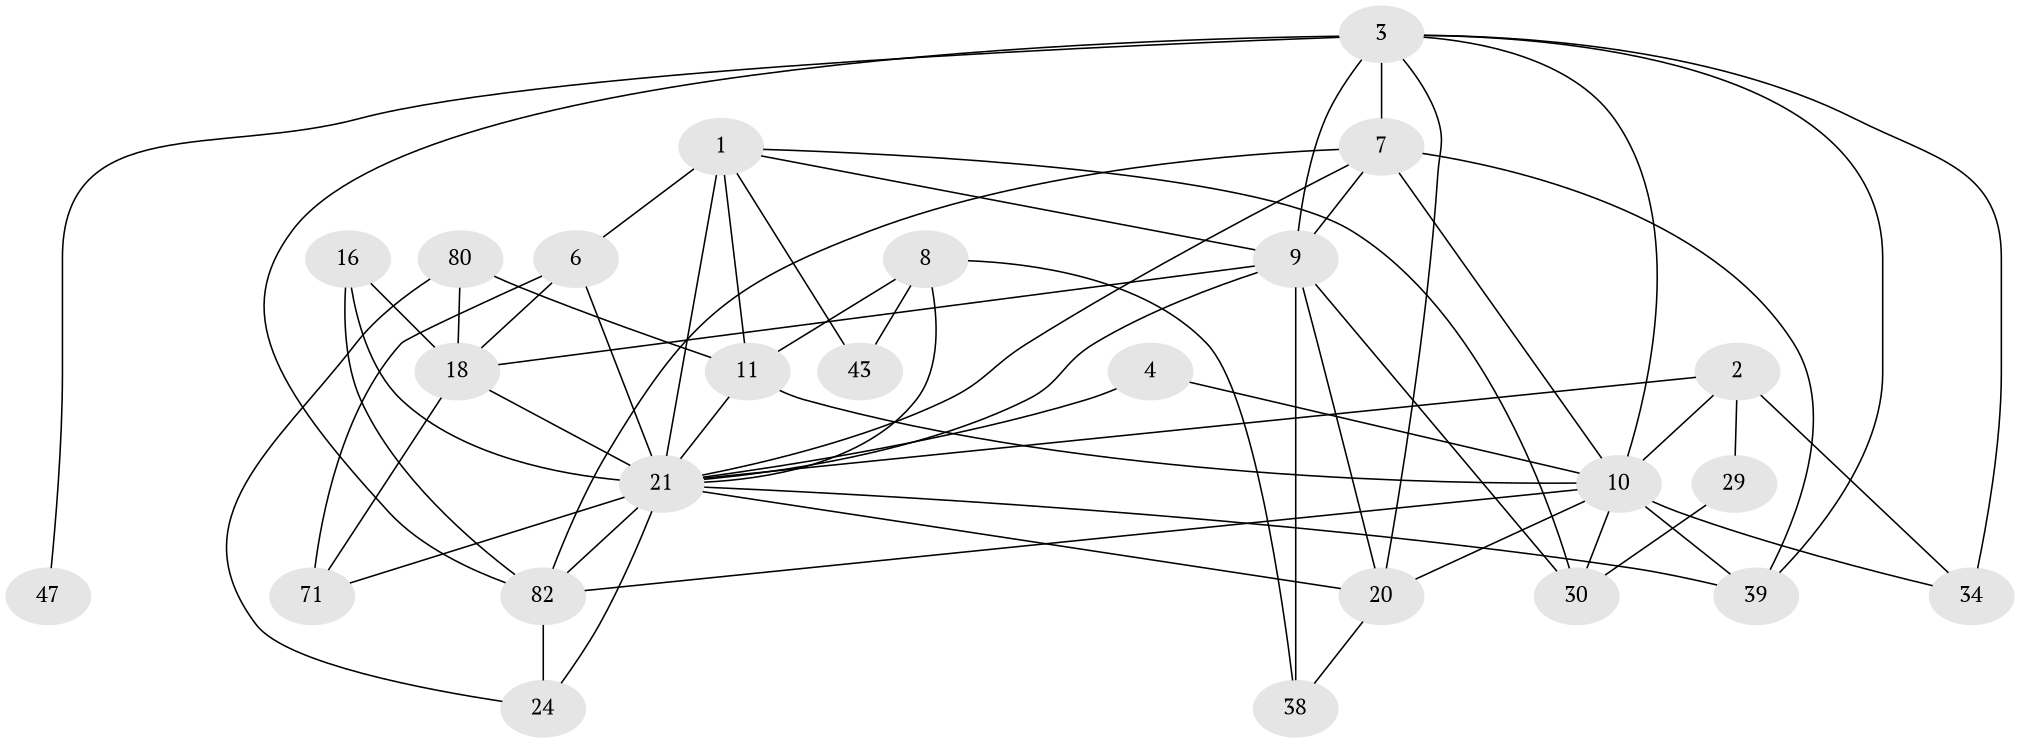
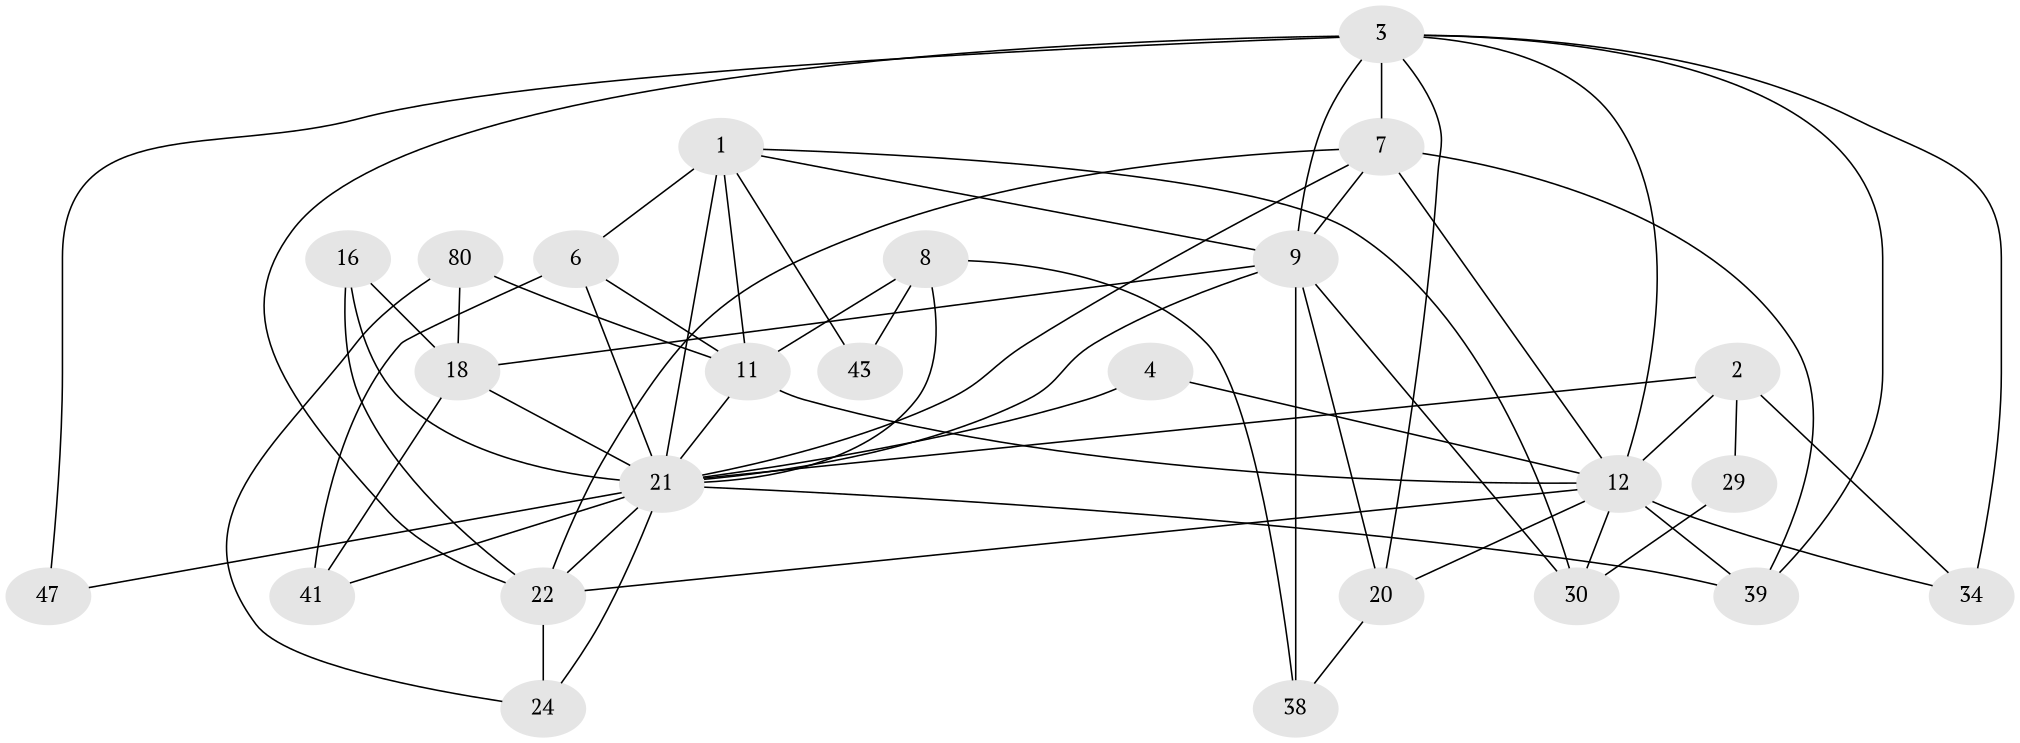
edge "6" -- "18": now "6" -- "11"
node "10": label "10" -> "12"
edge "21" -- "20": now "21" -- "47"
node "71": label "71" -> "41"
node "82": label "82" -> "22"
